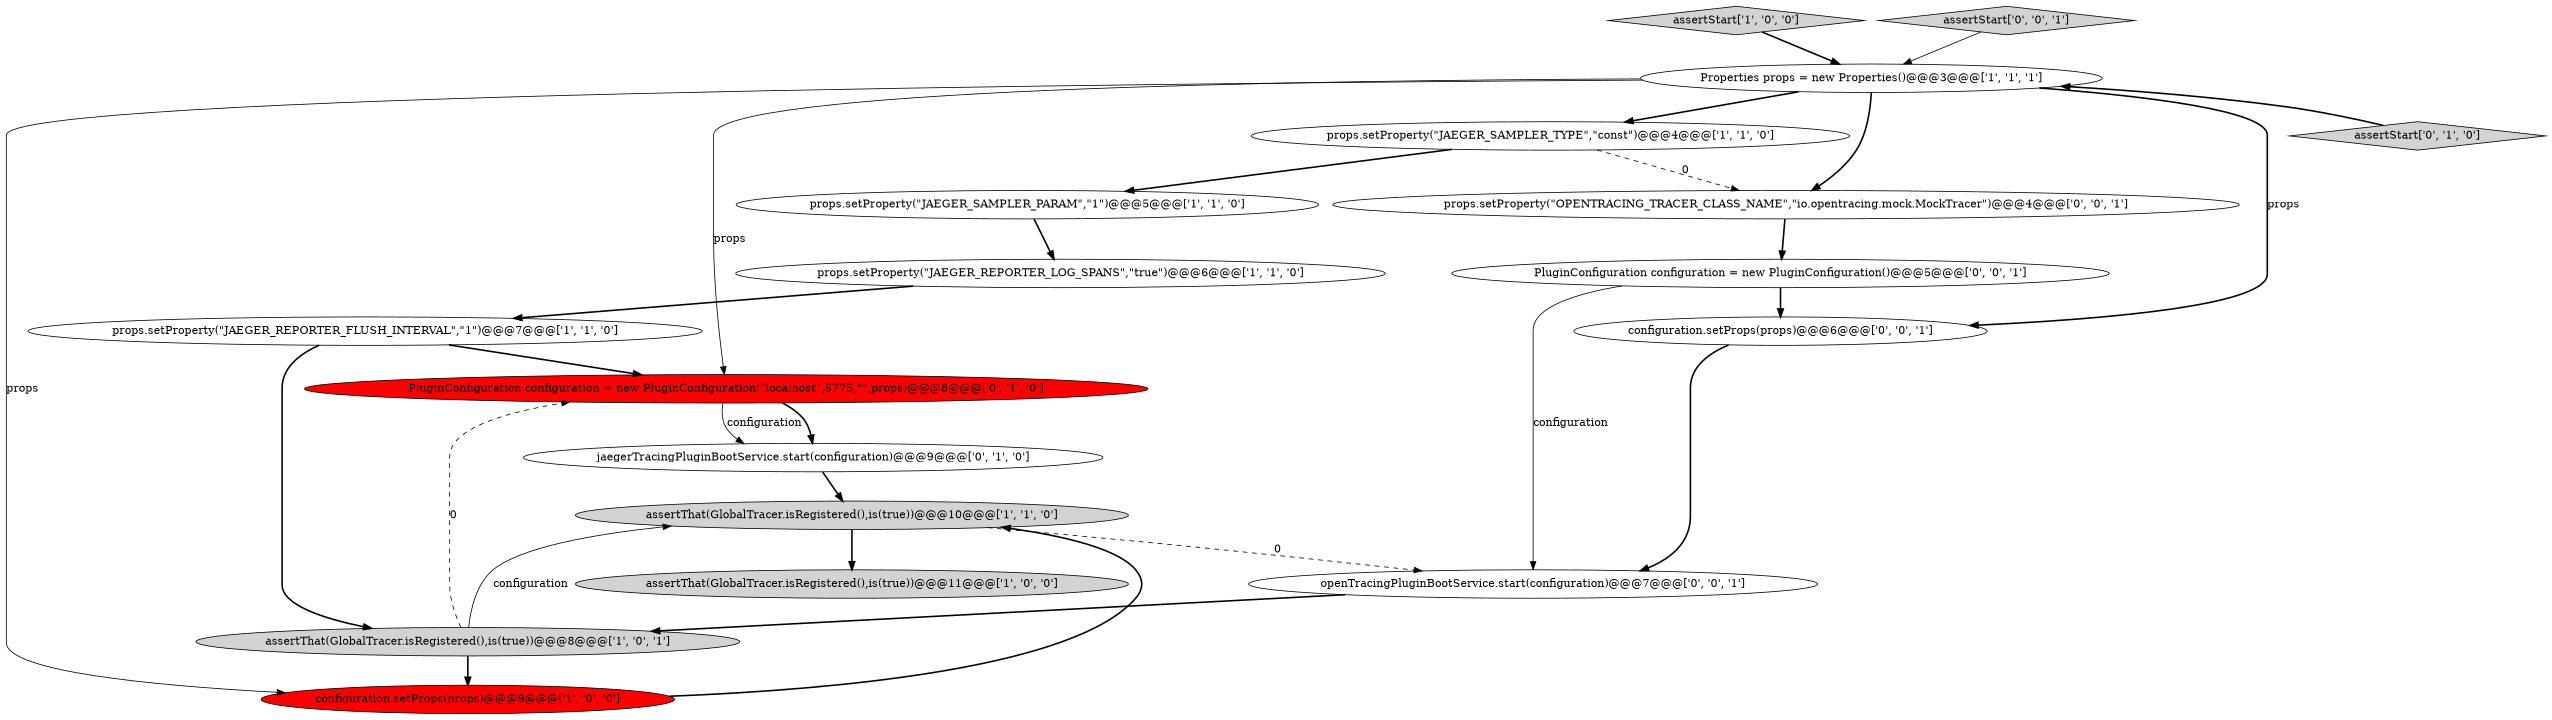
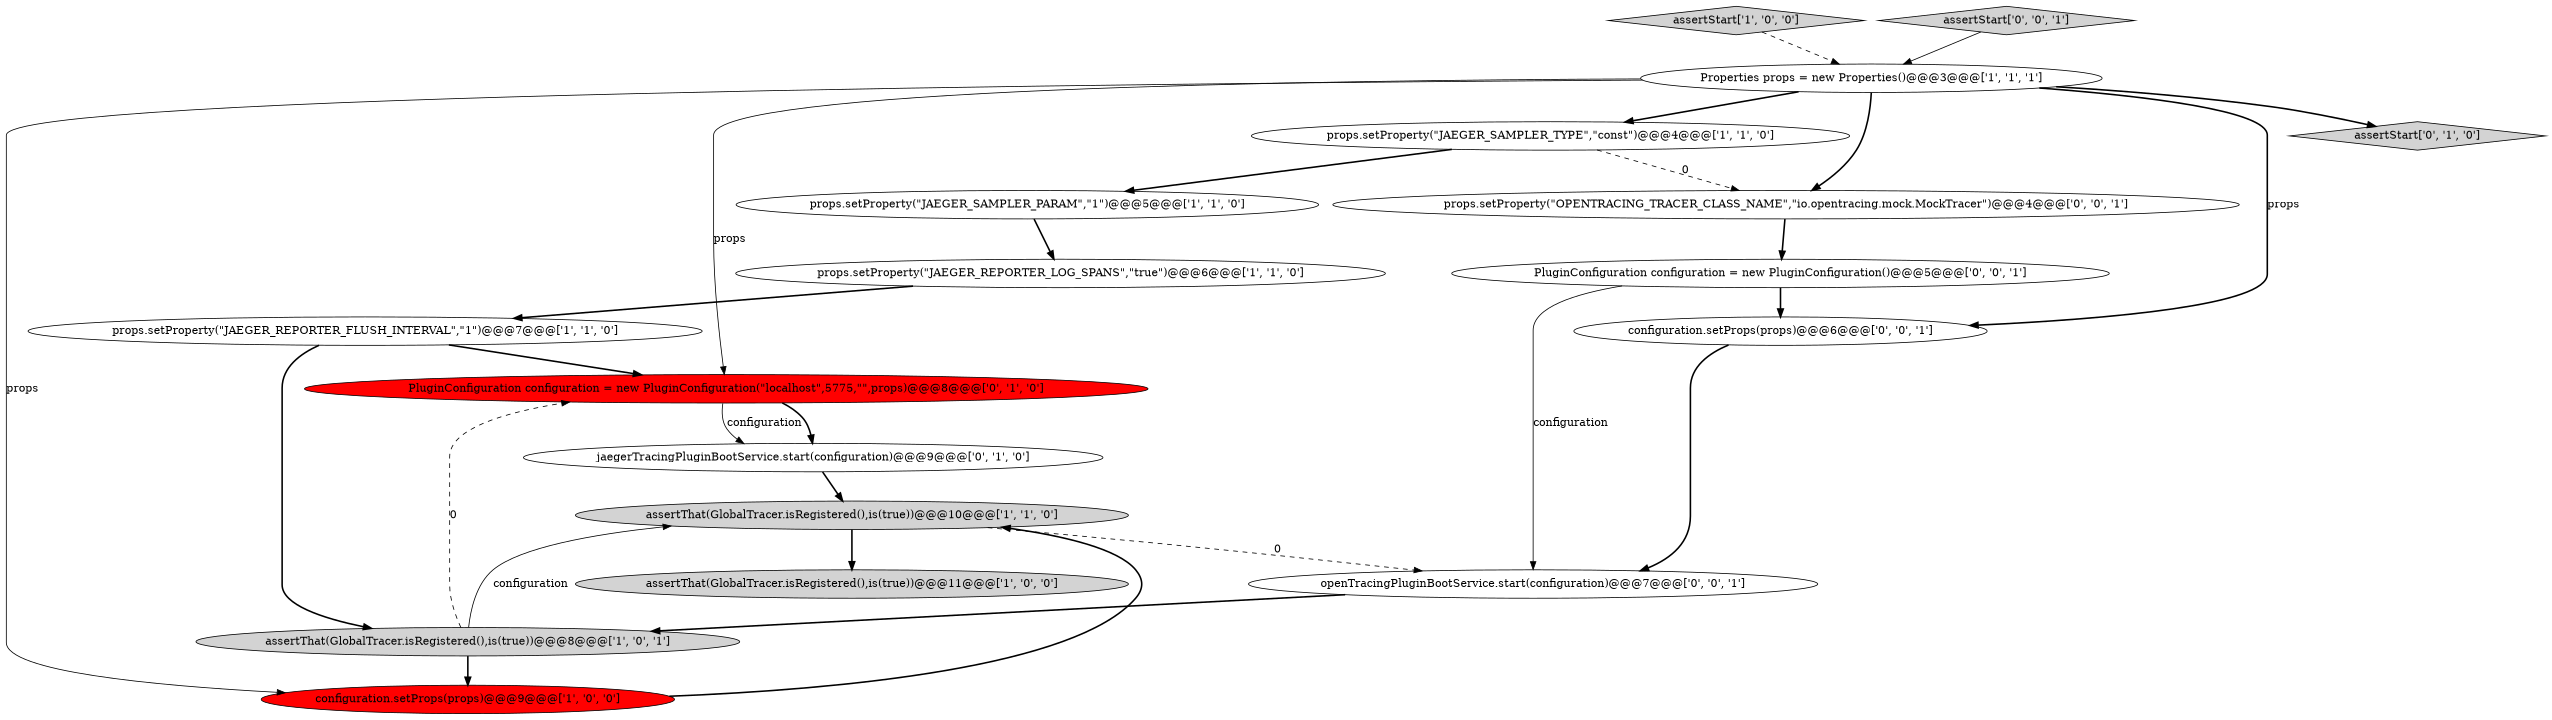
edge "assertStart['1', '0', '0']" -> "Properties props = new Properties()@@@3@@@['1', '1', '1']": style bold -> dashed
edge "assertStart['0', '1', '0']" -> "Properties props = new Properties()@@@3@@@['1', '1', '1']": reversed
